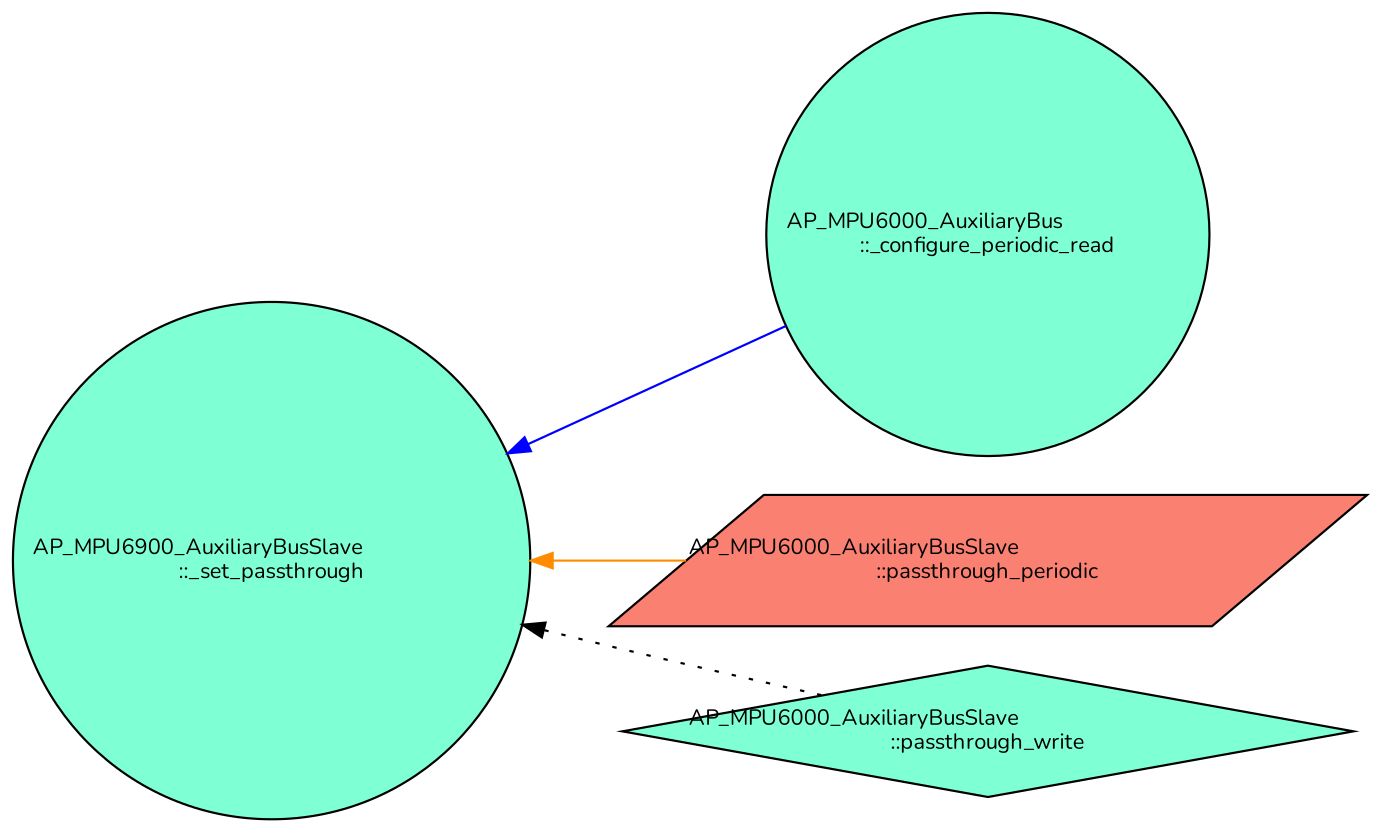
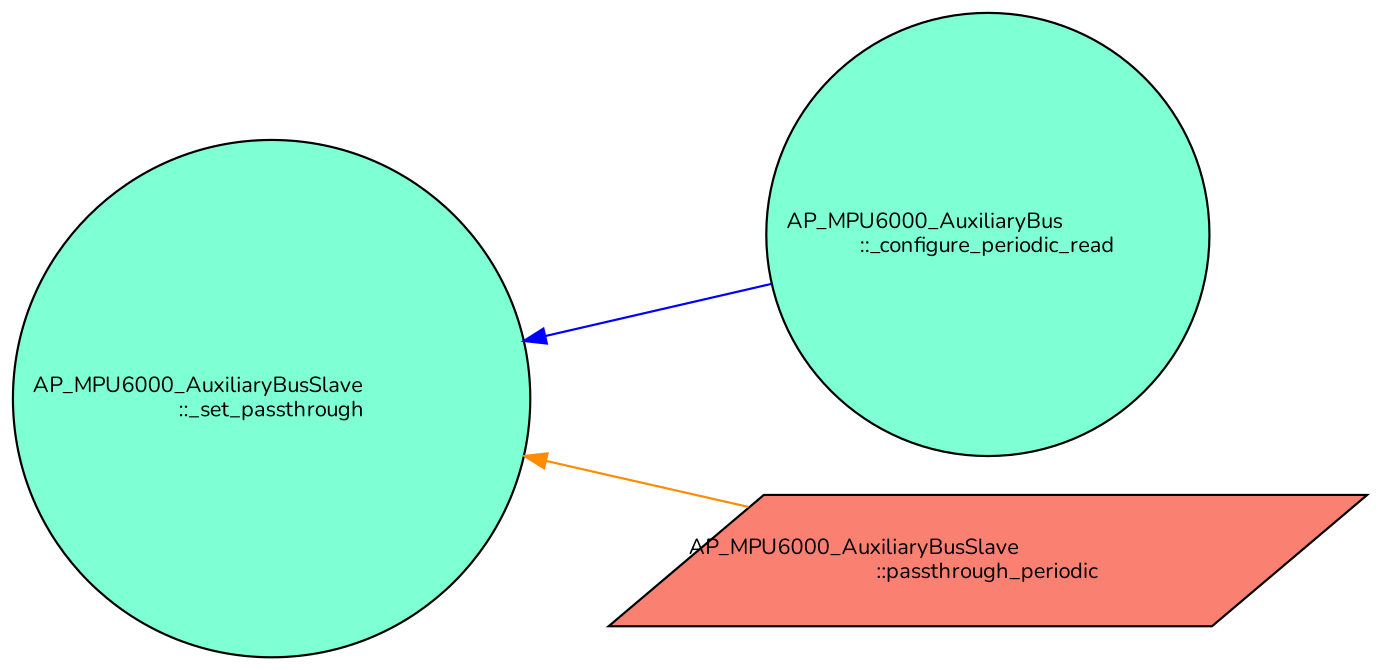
node "AP_MPU6900_AuxiliaryBusSlave ::_set_passthrough": label "AP_MPU6900_AuxiliaryBusSlave ::_set_passthrough" -> "AP_MPU6000_AuxiliaryBusSlave ::_set_passthrough"
node "AP_MPU6000_AuxiliaryBusSlave ::passthrough_write": removed
